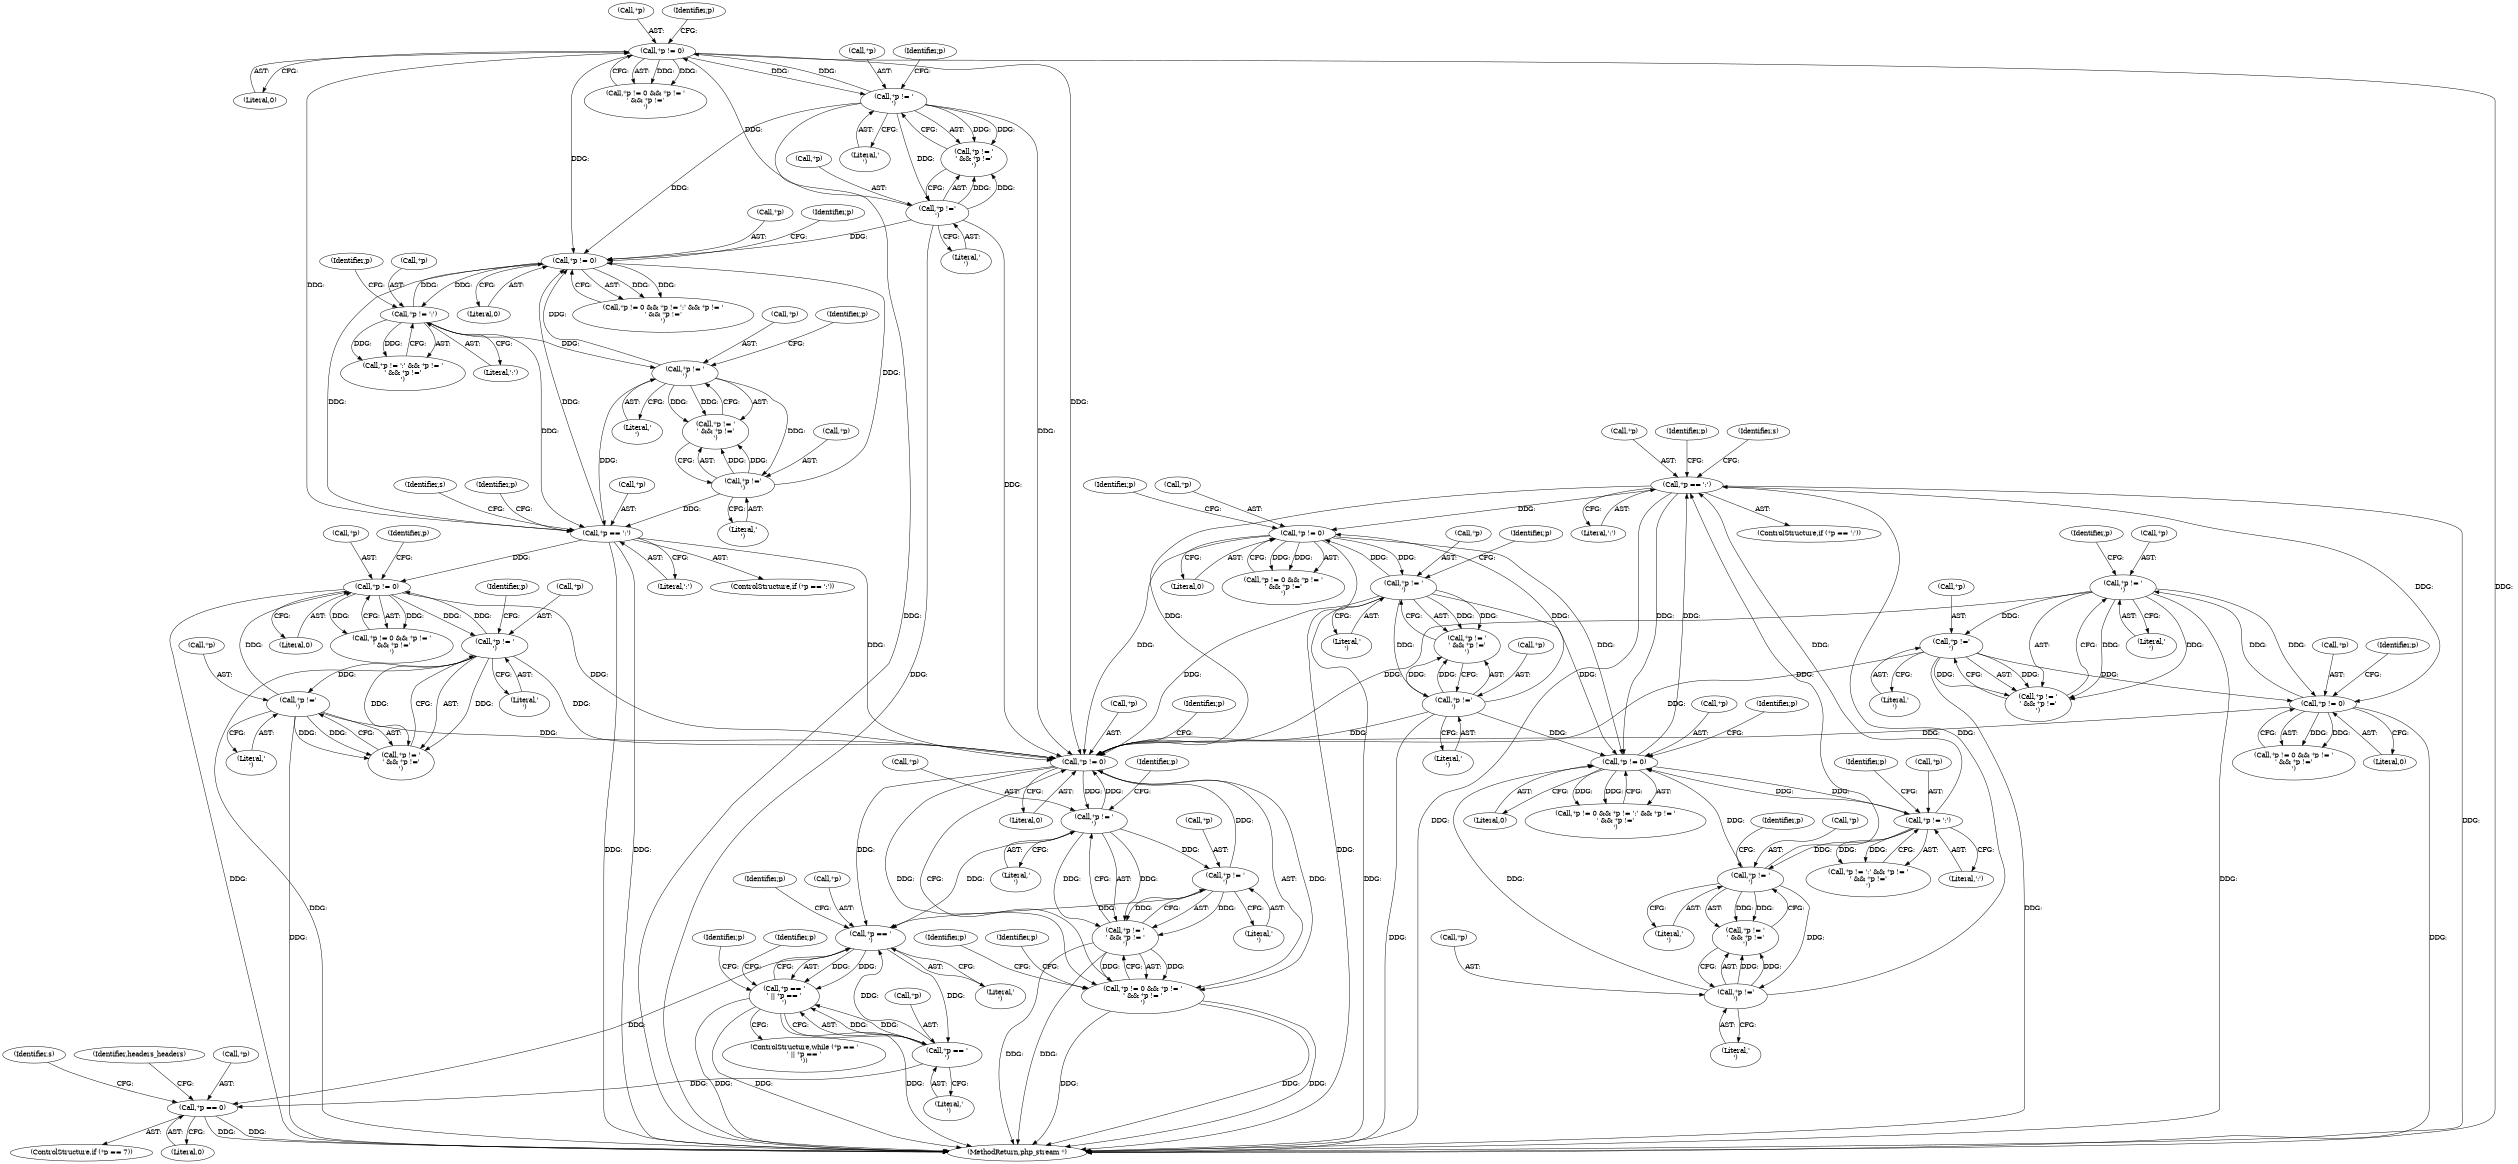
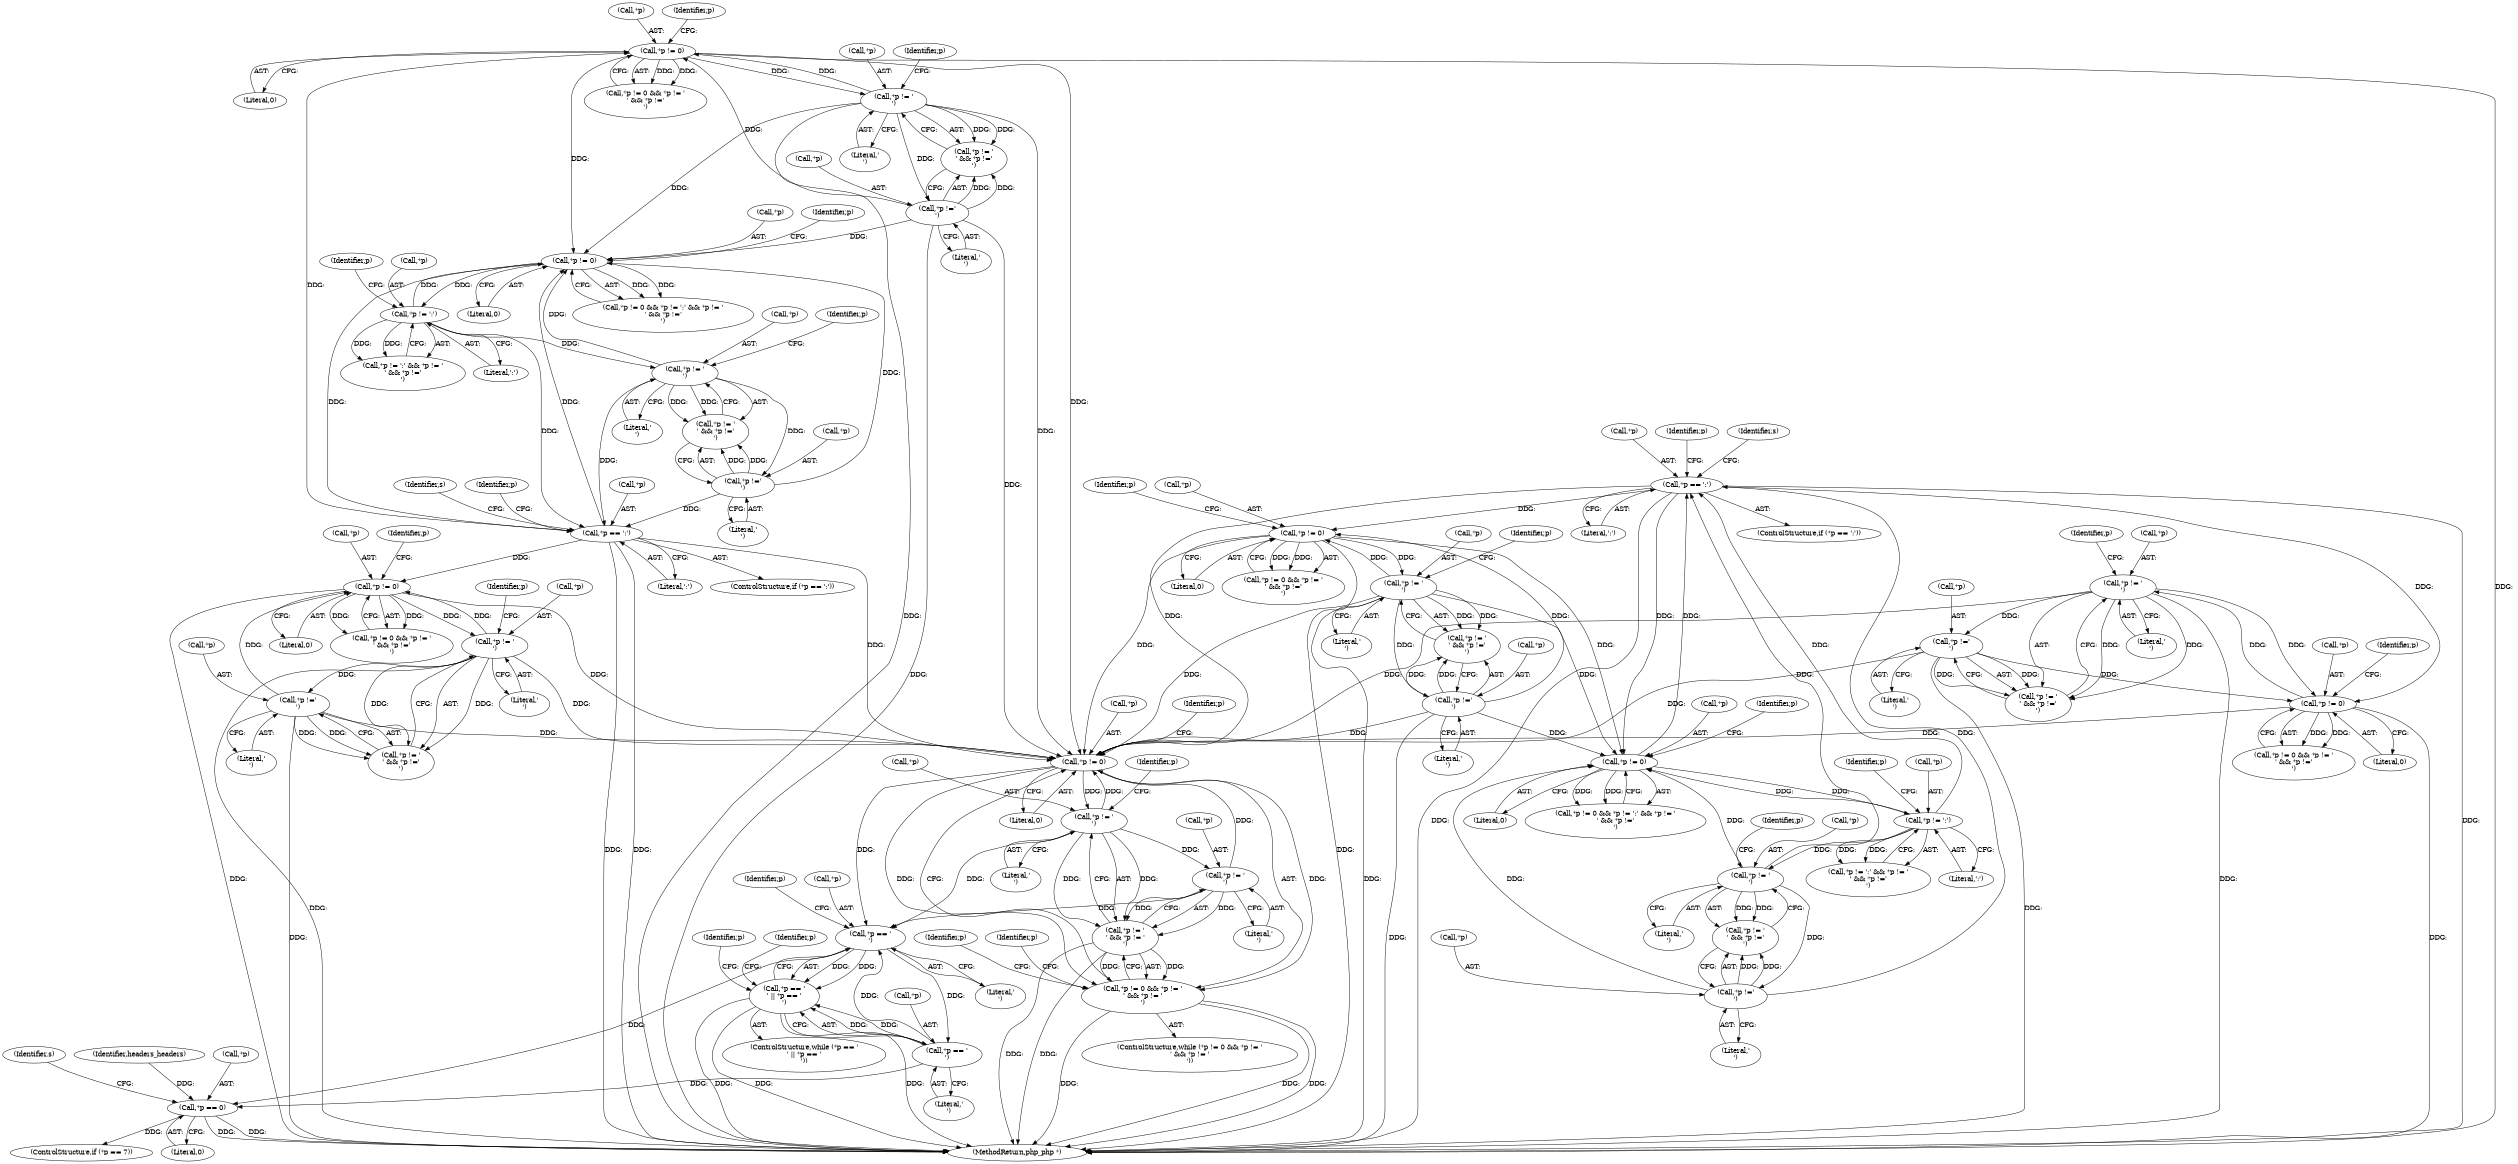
edge "(Call,*p == ' ' || *p == ' ')" -> "(ControlStructure,while (*p == ' ' || *p == ' '))": label "CFG: " -> "AST: "
node "(ControlStructure,while (*p != 0 && *p != ' ' && *p != ' '))": added
edge "(Identifier,headers_headers)" -> "(Call,*p == 0)": label "CFG: " -> "DDG: "
edge "(Call,*p == 0)" -> "(ControlStructure,if (*p == 7))": label "AST: " -> "DDG: "
node "(MethodReturn,php_stream *)": label "(MethodReturn,php_stream *)" -> "(MethodReturn,php_php *)"
